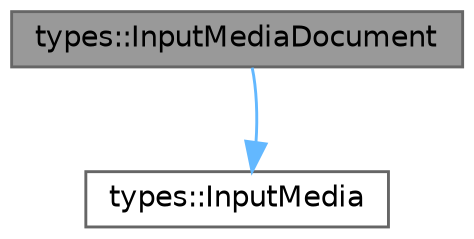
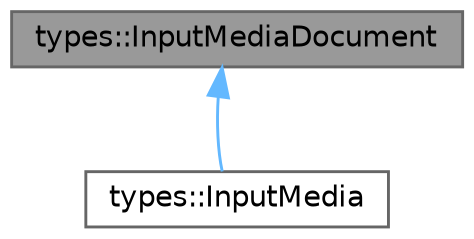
edge "types::InputMediaDocument" -> "types::InputMedia": reversed
